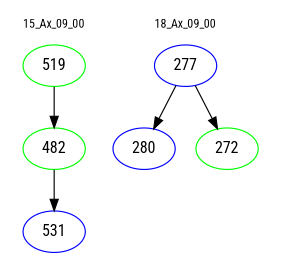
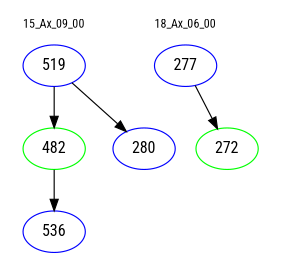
cluster "18_Ax_09_00": label "18_Ax_09_00" -> "18_Ax_06_00"
node "519": color green -> blue
edge "277" -> "280": now "519" -> "280"
node "531": label "531" -> "536"
